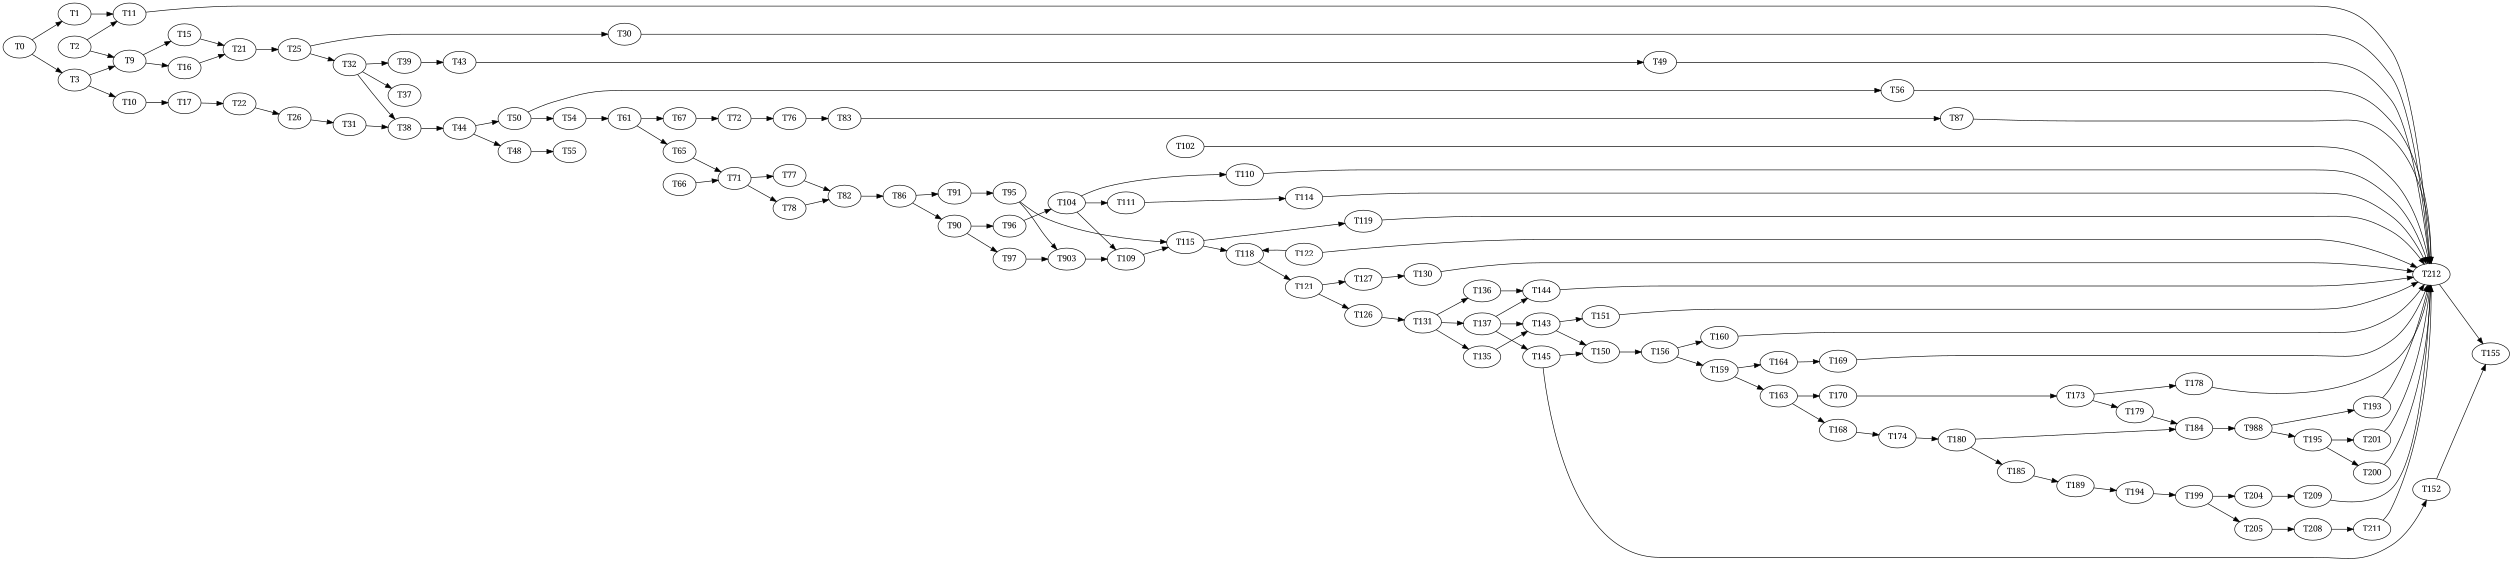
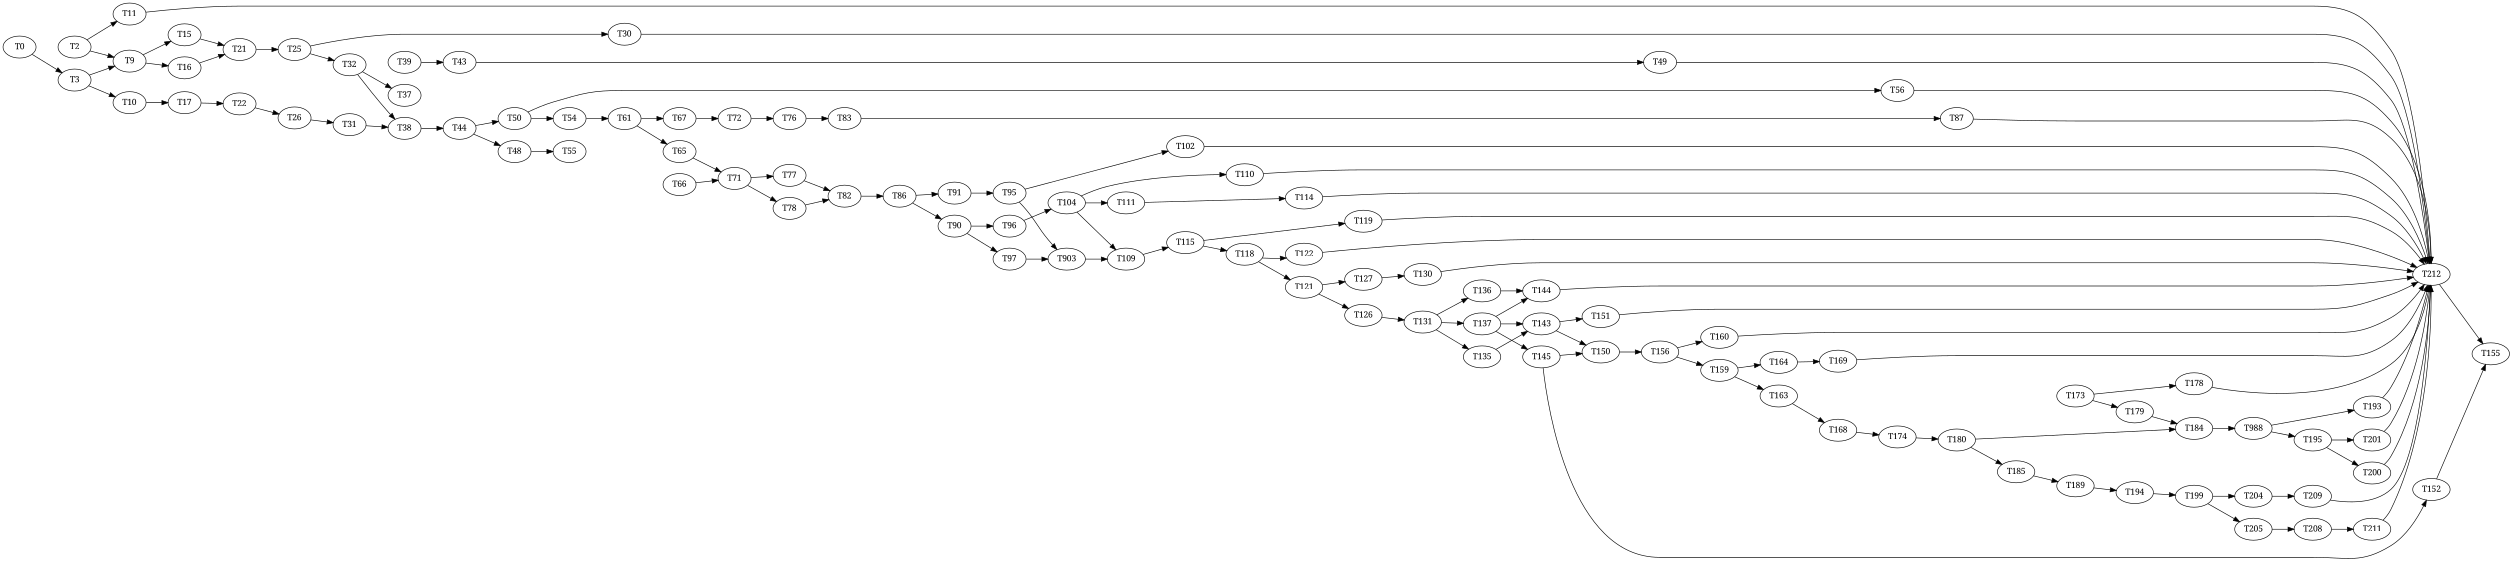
node "T1": removed
edge "T32" -> "T39": removed
edge "T95" -> "T115": now "T95" -> "T102"
edge "T122" -> "T118": reversed
node "T170": removed
